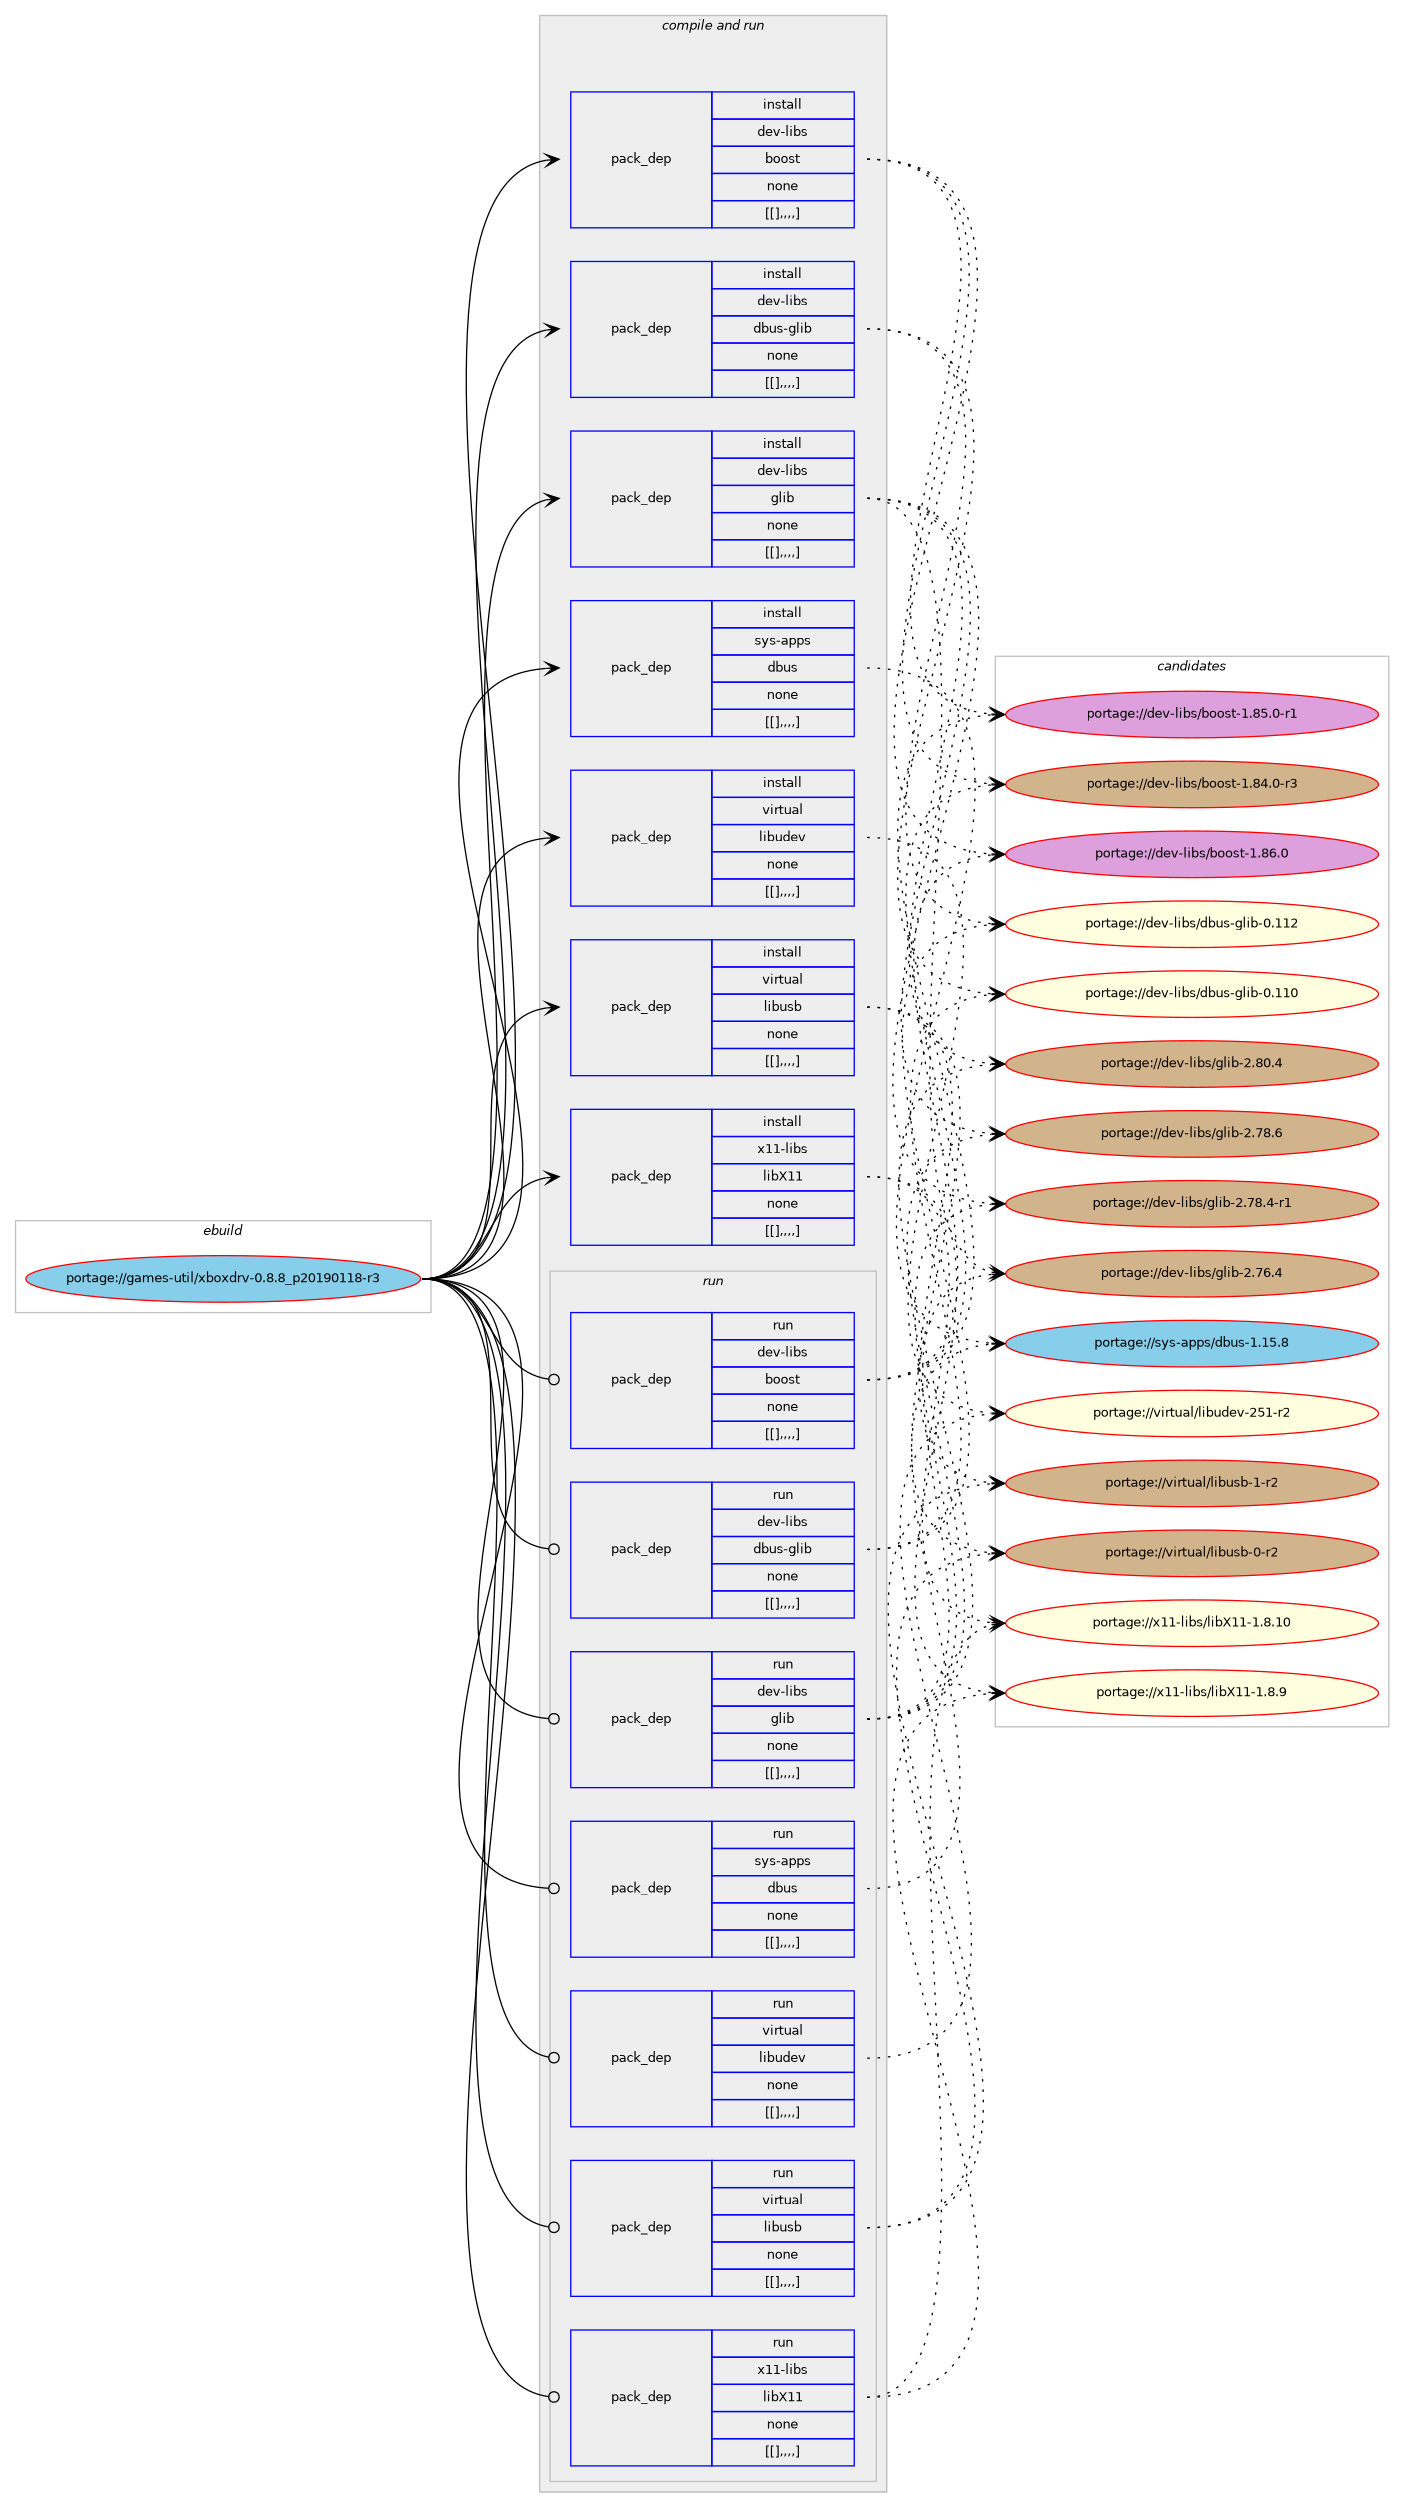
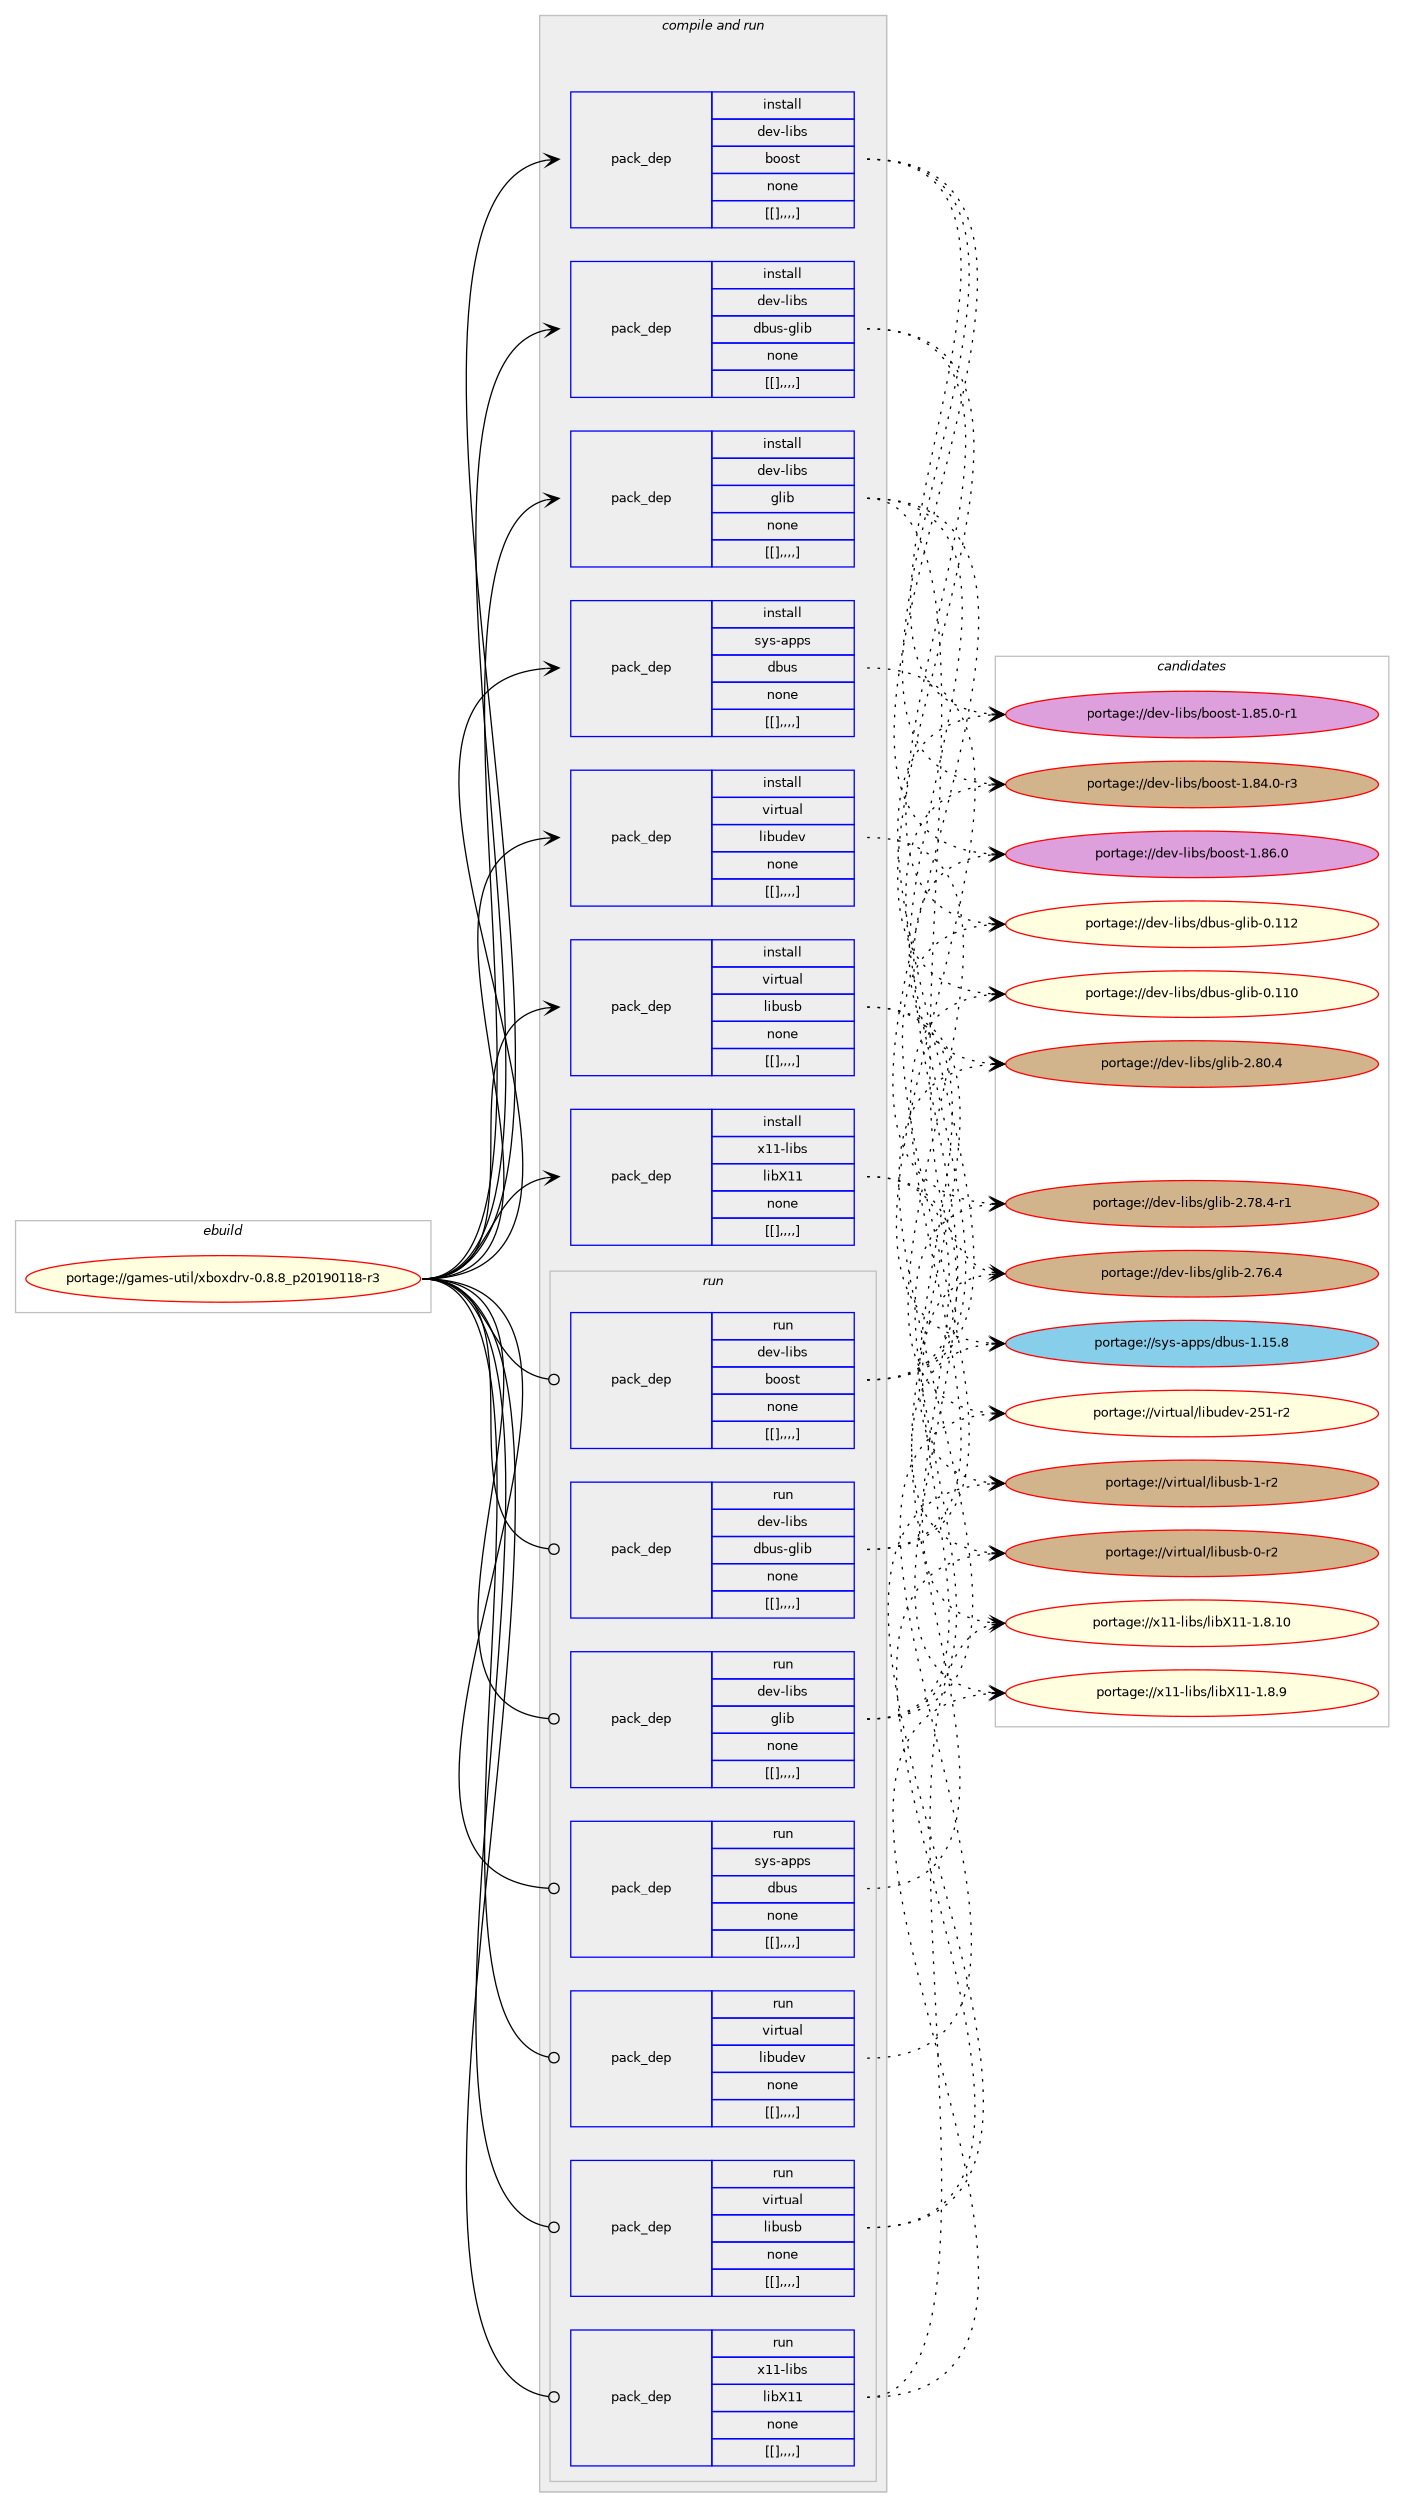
node "portage://dev-libs/glib-2.78.6": removed
node "portage://games-util/xboxdrv-0.8.8_p20190118-r3": fillcolor skyblue -> lightyellow
